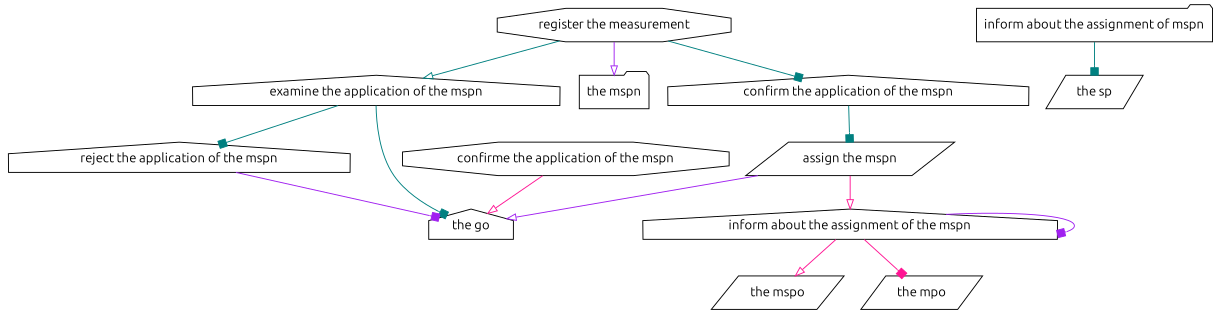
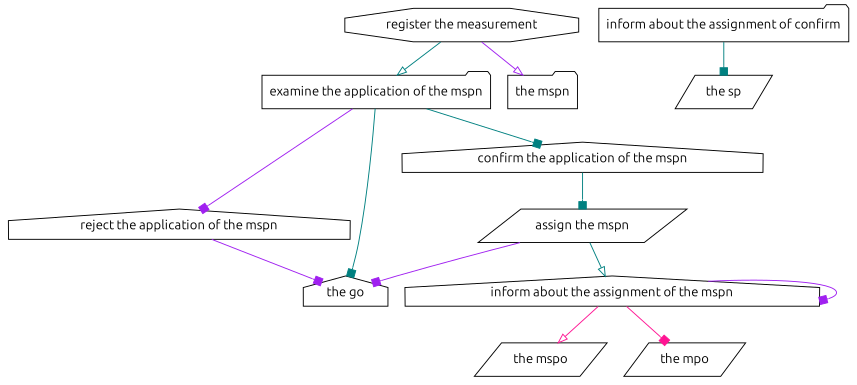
node "inform about the assignment of mspn": label "inform about the assignment of mspn" -> "inform about the assignment of confirm"
edge "register the measurement" -> "confirm the application of the mspn": now "examine the application of the mspn" -> "confirm the application of the mspn"
node "examine the application of the mspn": shape house -> folder
edge "examine the application of the mspn" -> "reject the application of the mspn": color teal -> purple
node "confirme the application of the mspn": removed
edge "assign the mspn" -> "inform about the assignment of the mspn": color deeppink -> teal
edge "assign the mspn" -> "the go": arrowhead onormal -> box
